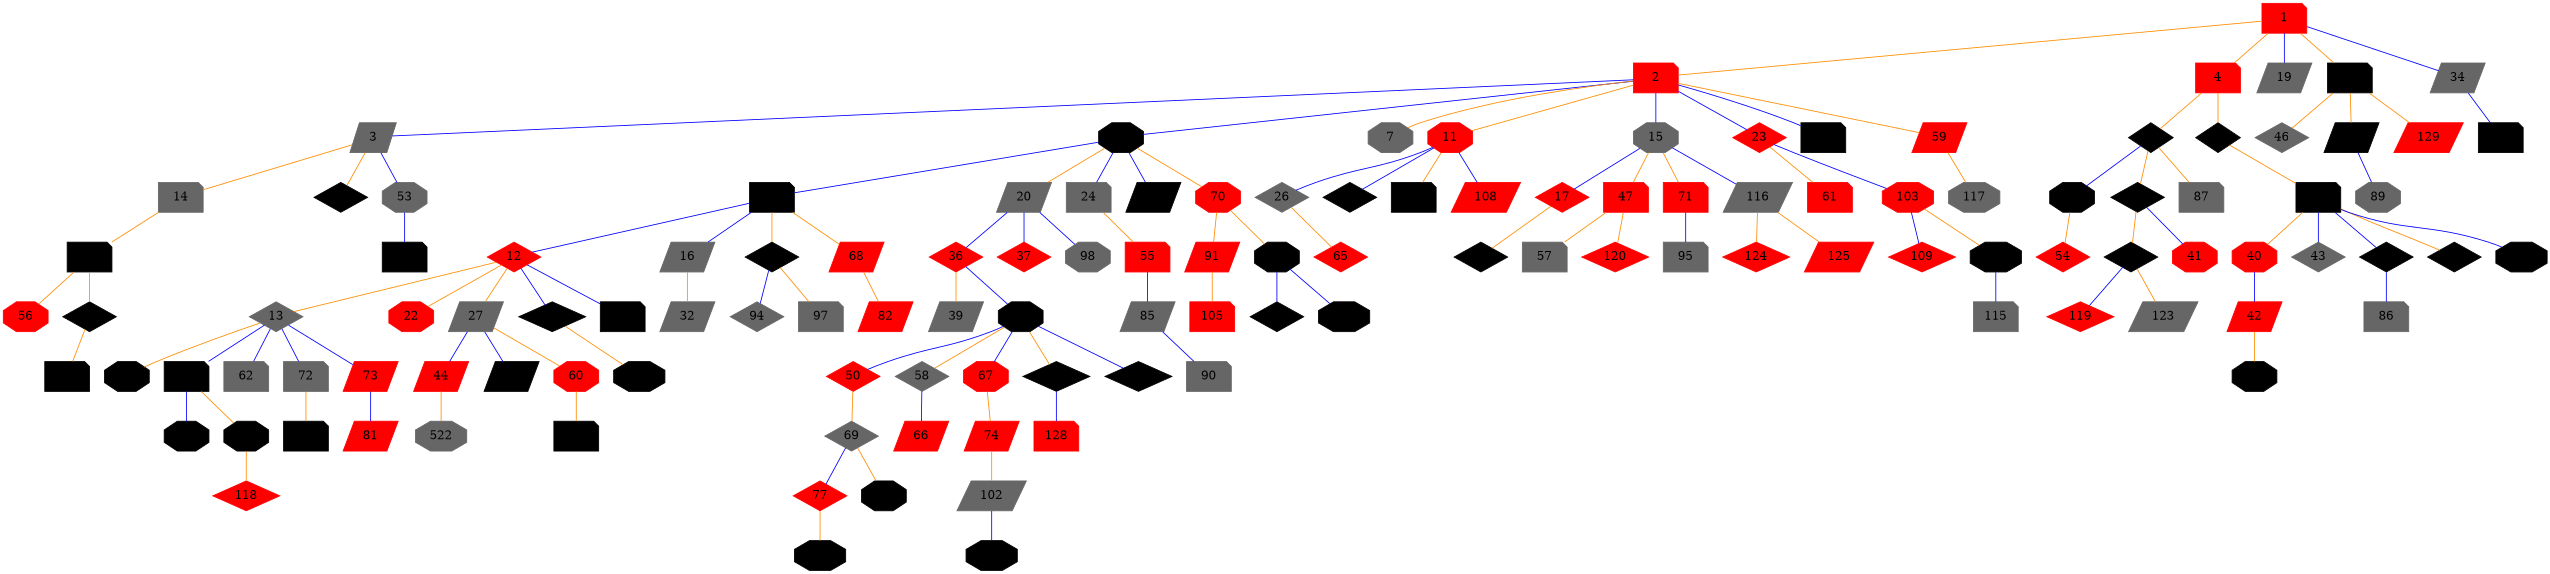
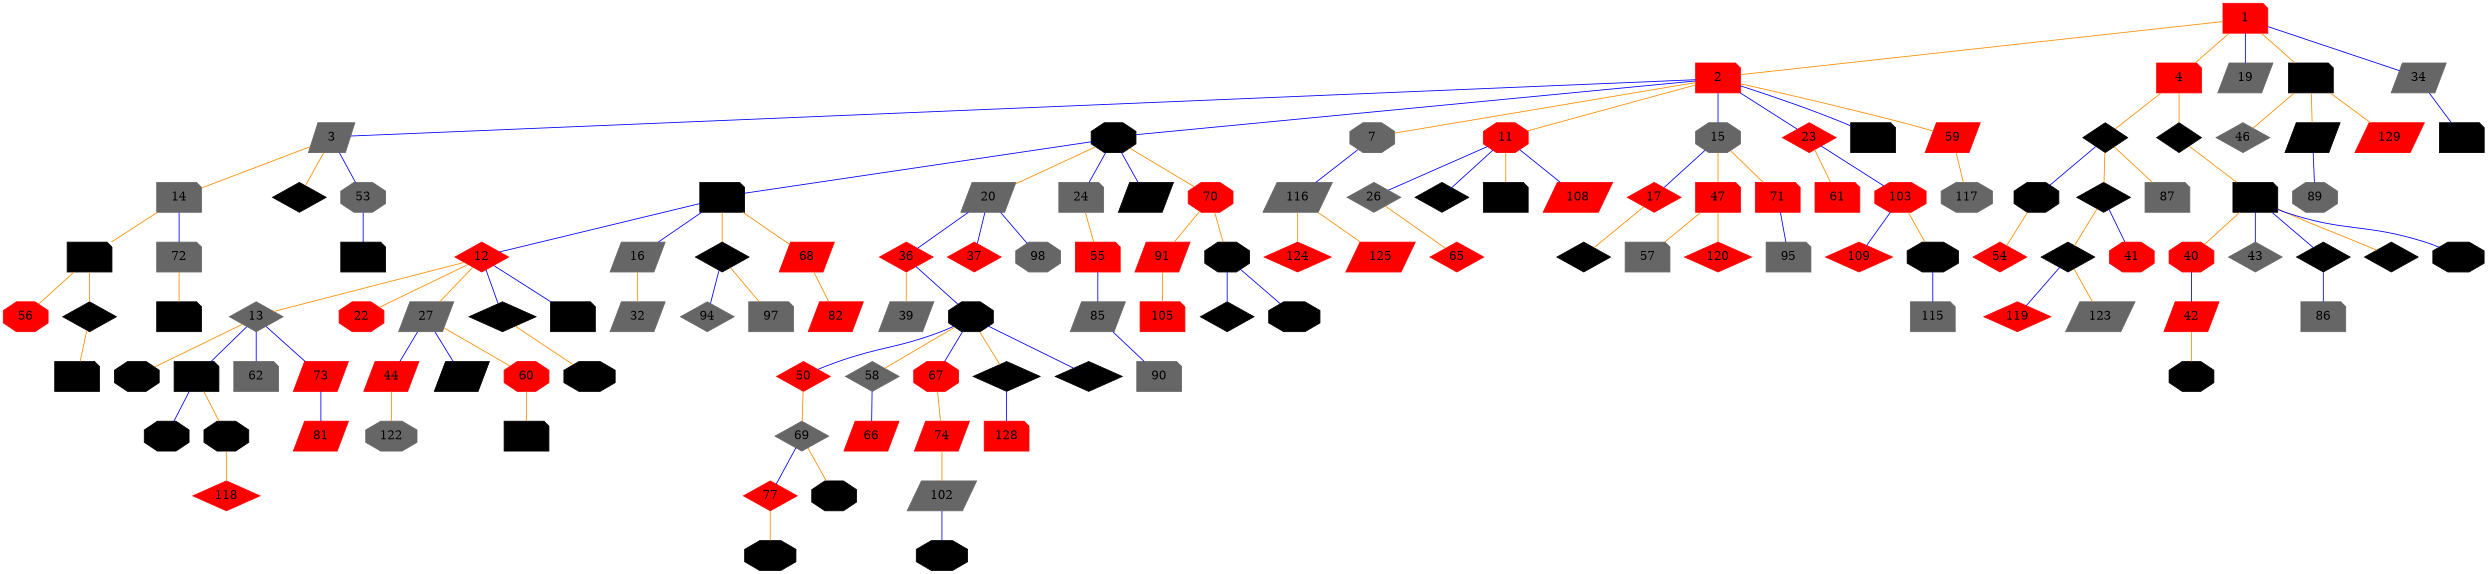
edge "15" -- "116": now "7" -- "116"
edge "13" -- "72": now "14" -- "72"
node "522": label "522" -> "122"
